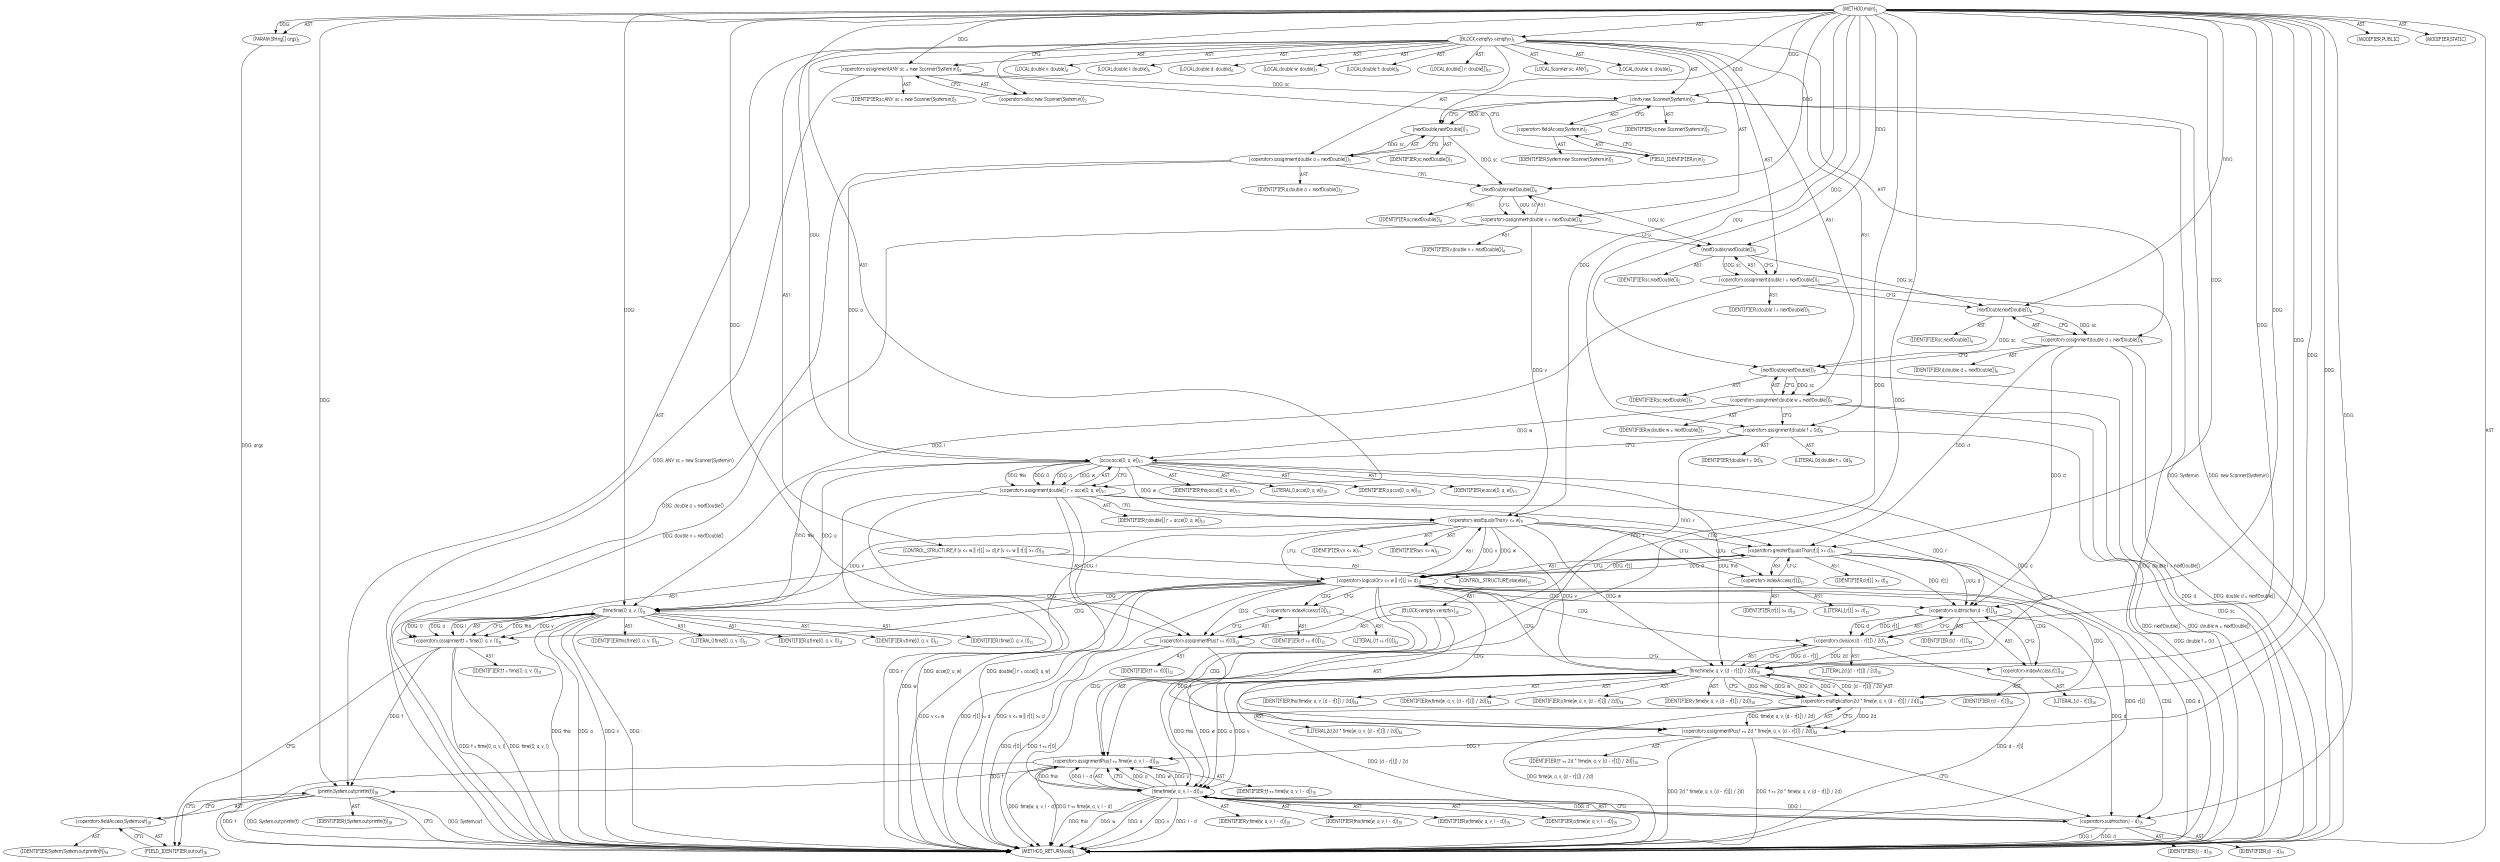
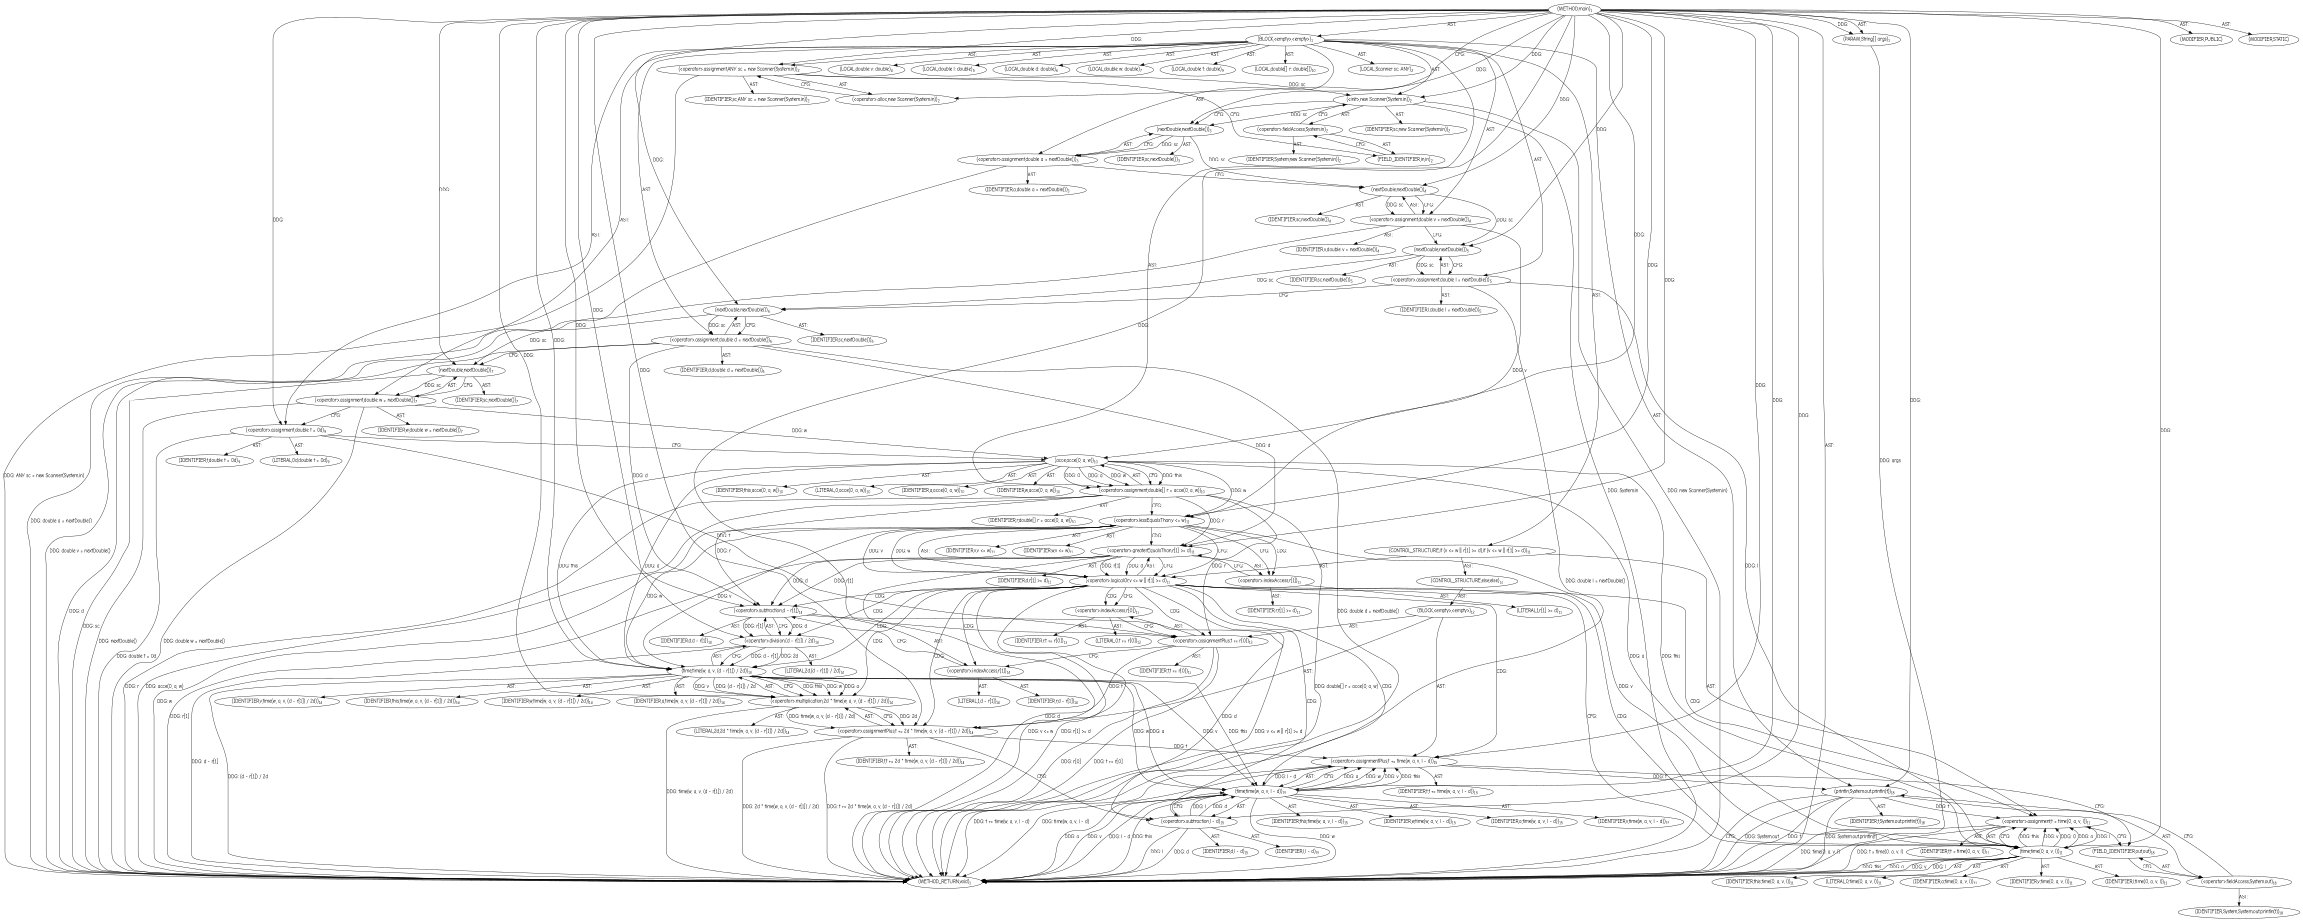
node "(LOCAL,double a: double)": removed
edge "(<operator>.assignment,double a = nextDouble())" -> "(acce,acce(0, a, w))": removed, label "DDG: a"
edge "(<operator>.assignment,t = time(0, a, v, l))" -> "(println,System.out.println(t))": reversed
